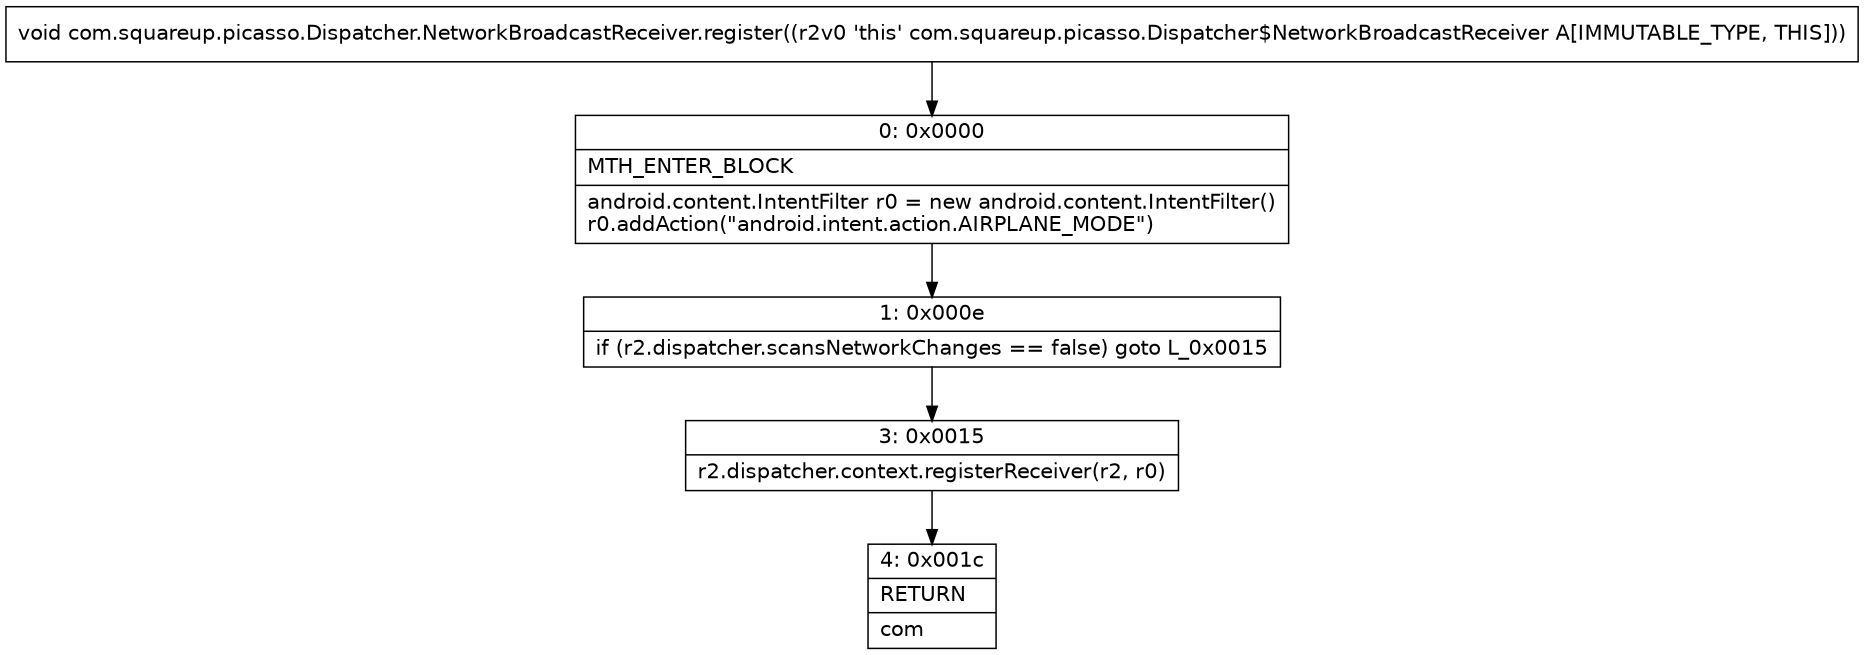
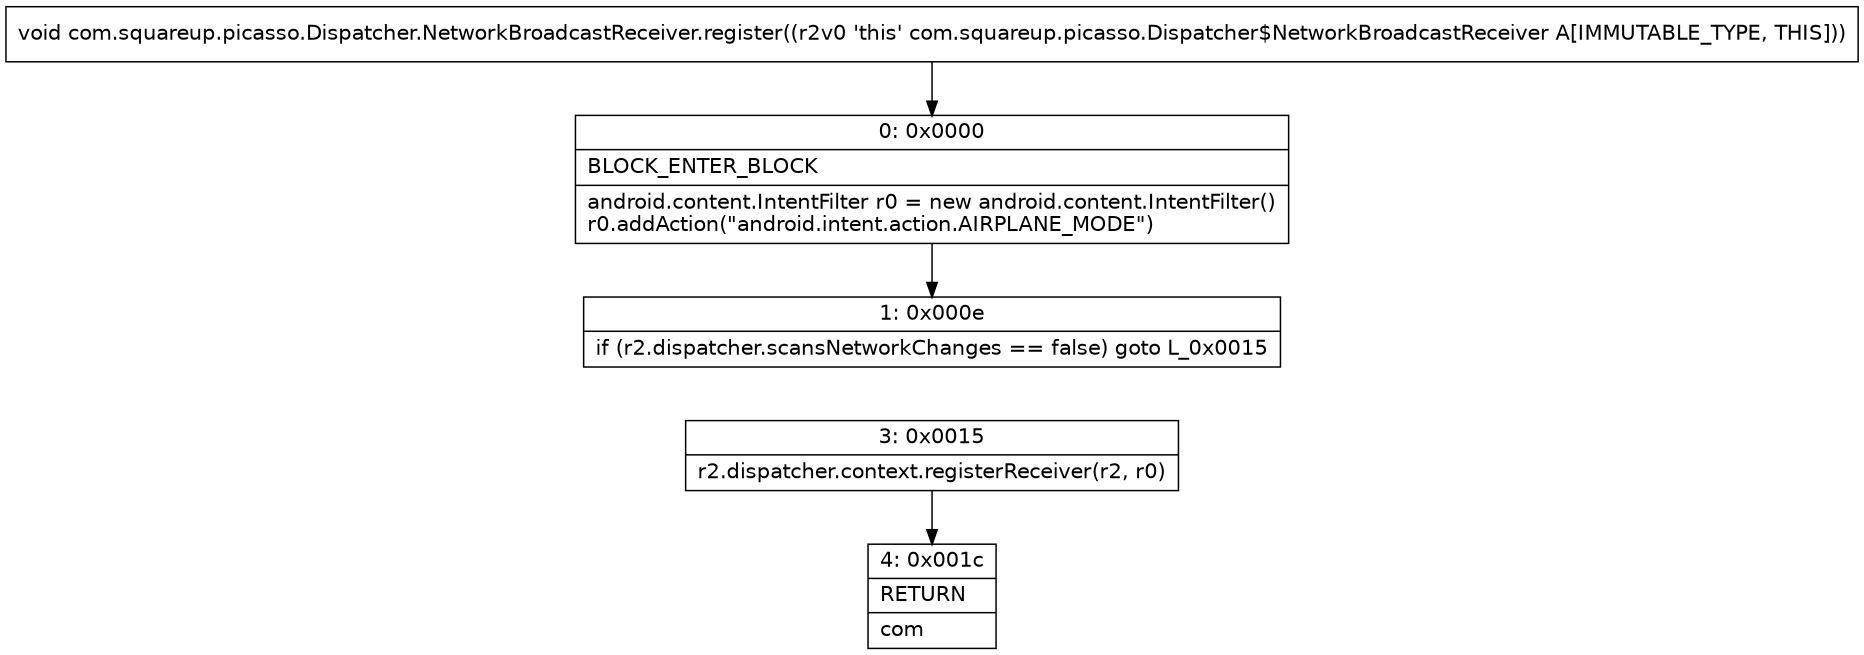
node "0: 0x0000": text "MTH_ENTER_BLOCK" -> "BLOCK_ENTER_BLOCK"
edge "1: 0x000e" -> "3: 0x0015": removed
